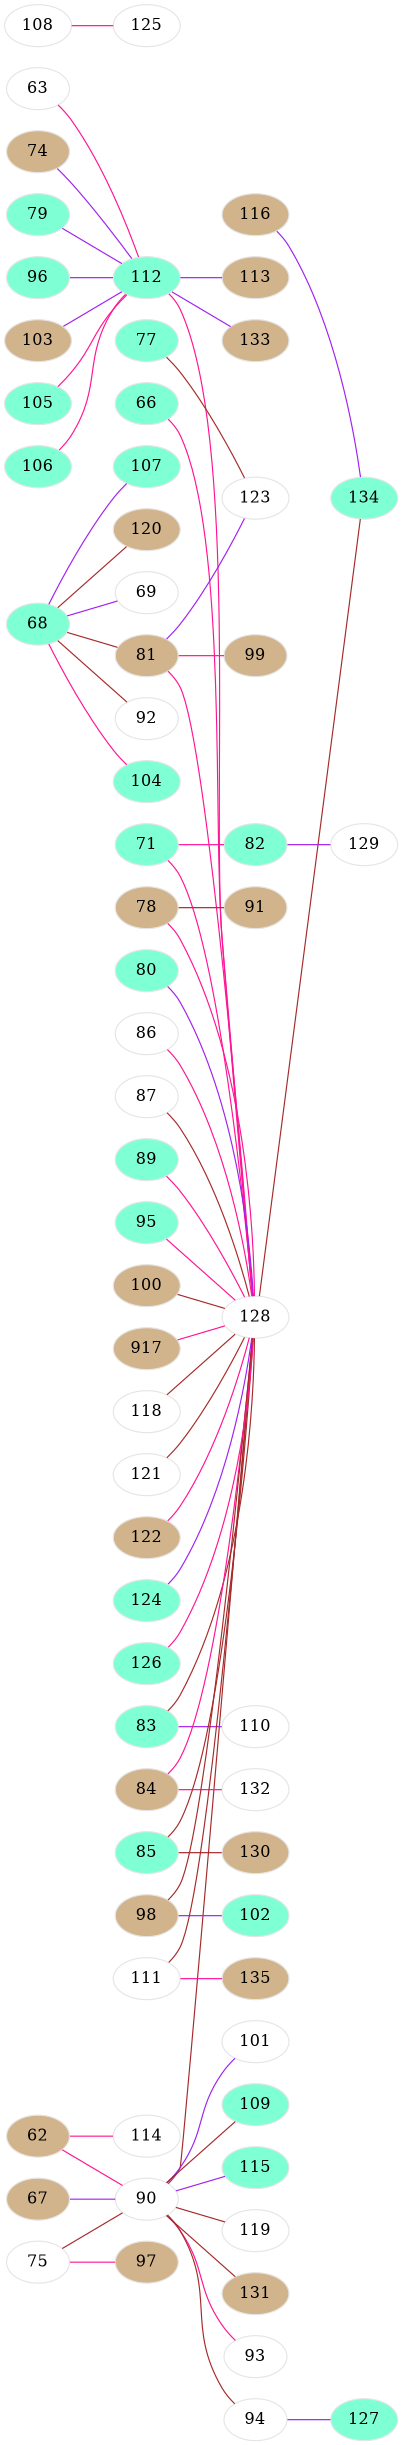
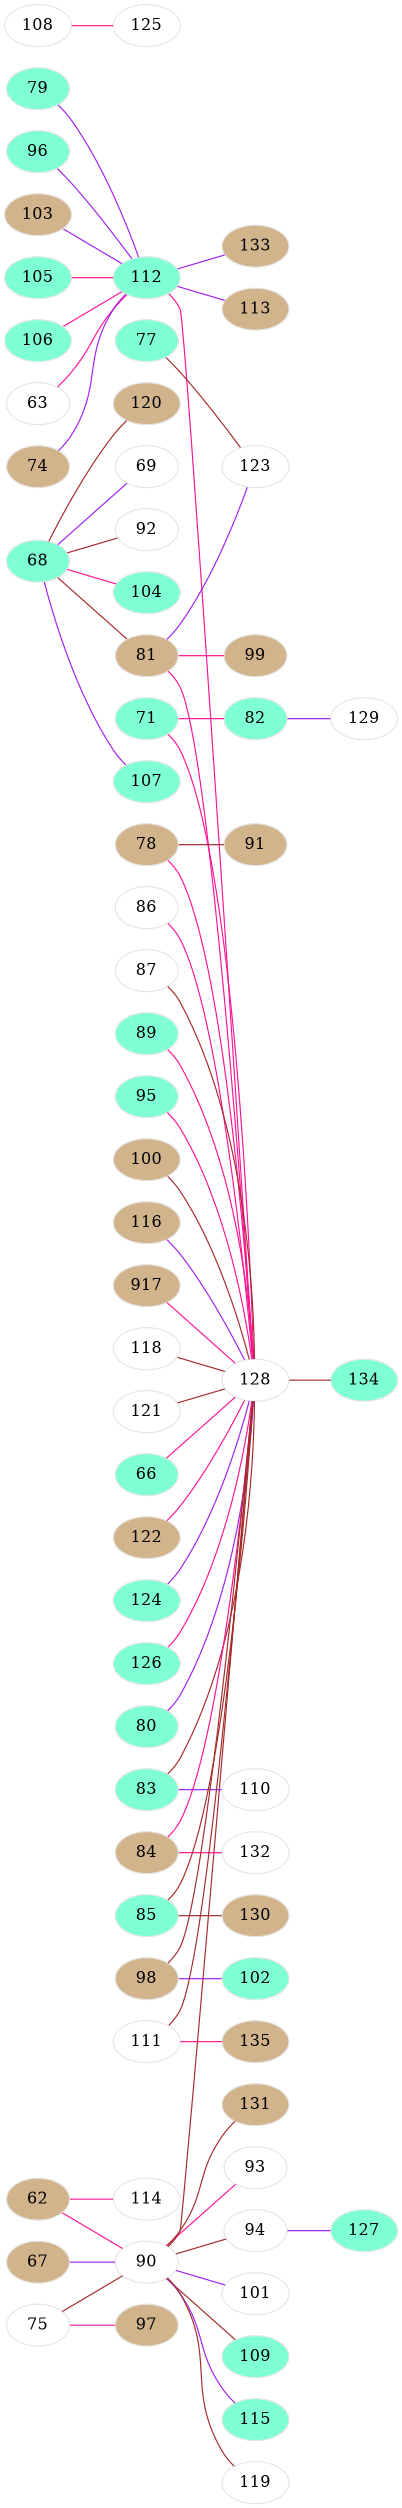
edge "116" -- "134": now "116" -- "128"
